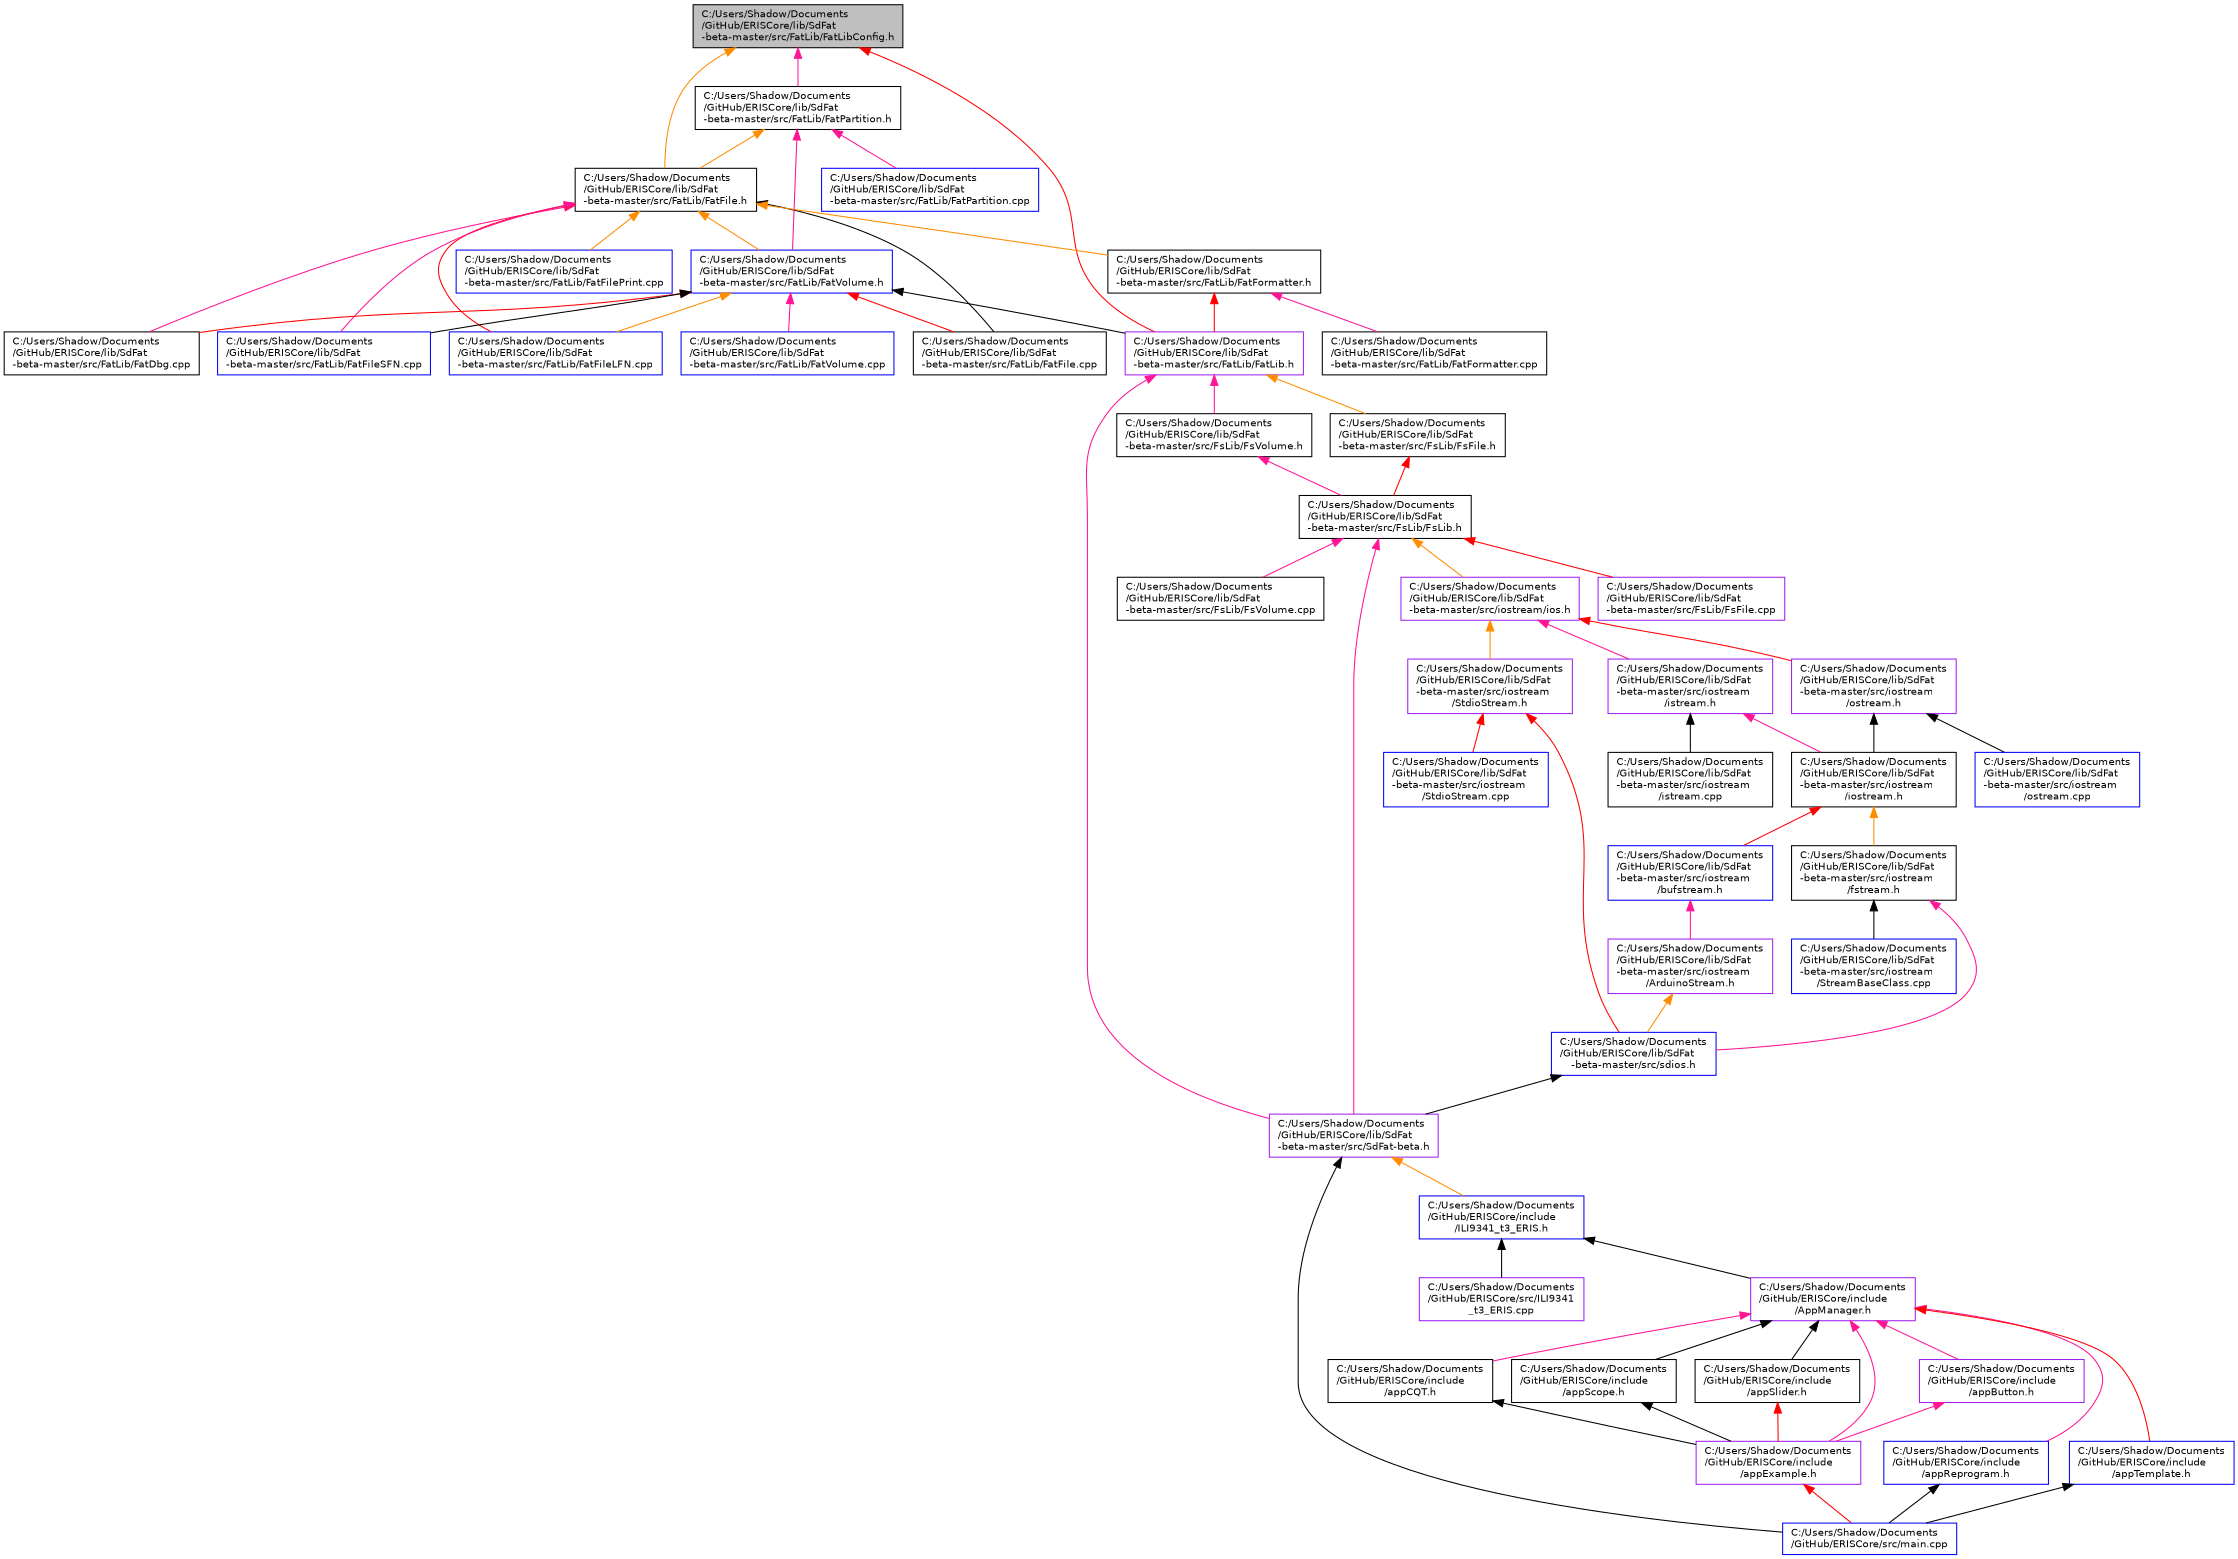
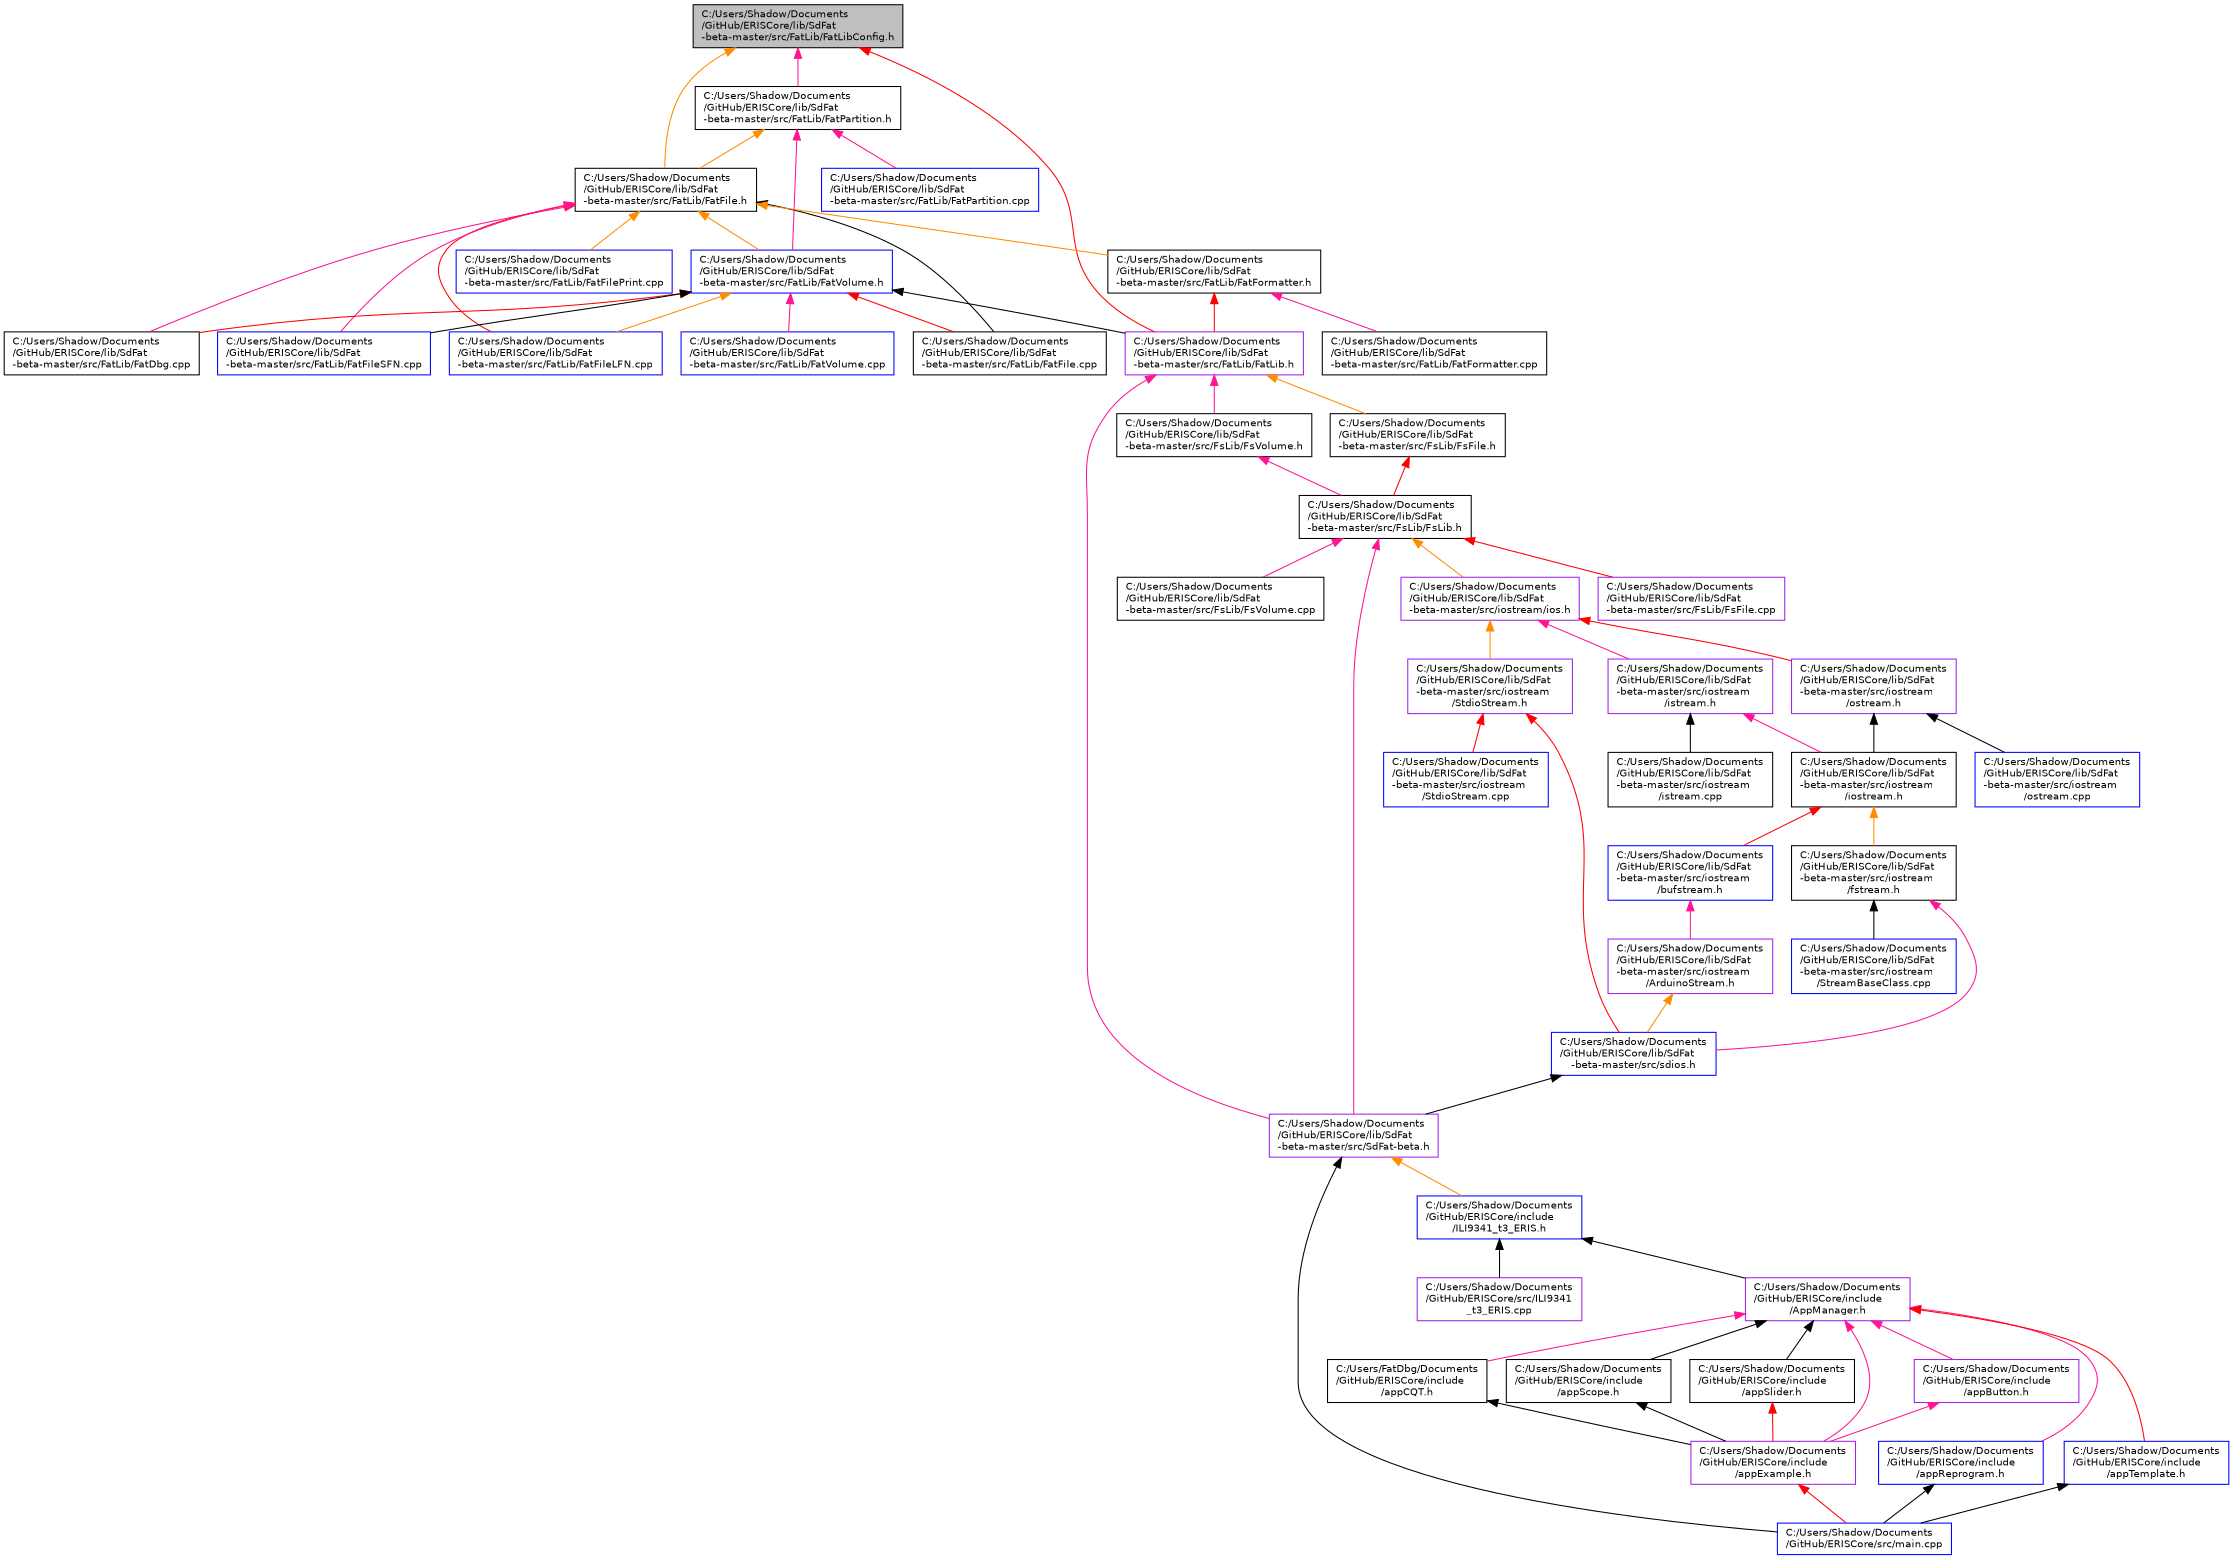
node "C:/Users/Shadow/Documents /GitHub/ERISCore/include /appCQT.h": label "C:/Users/Shadow/Documents /GitHub/ERISCore/include /appCQT.h" -> "C:/Users/FatDbg/Documents /GitHub/ERISCore/include /appCQT.h"
